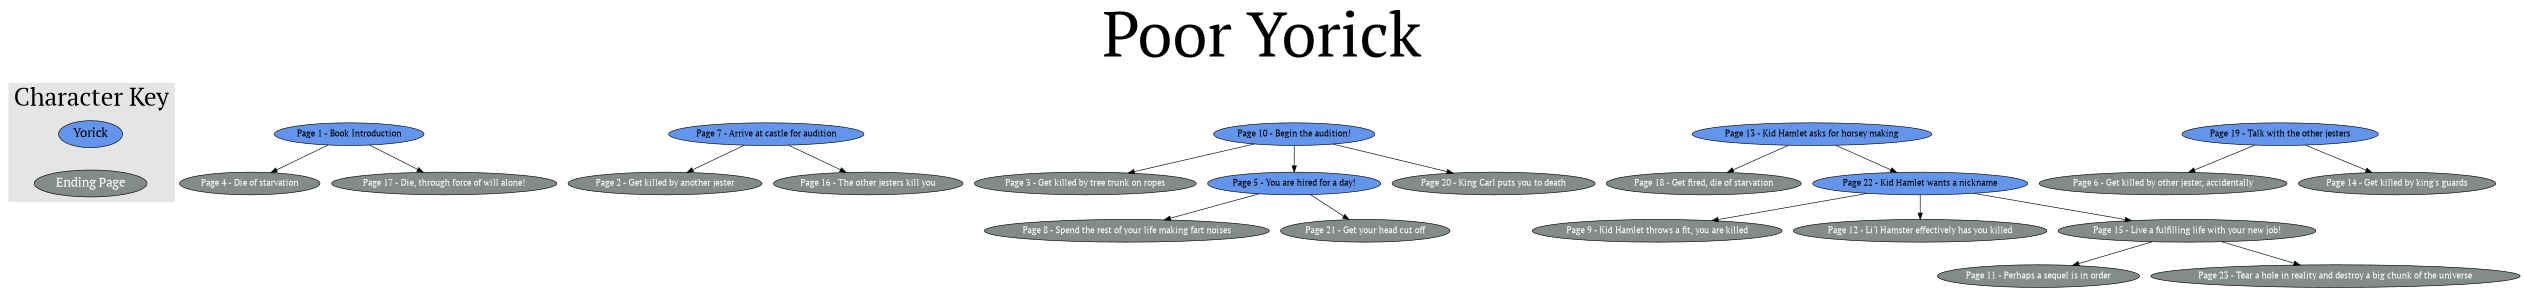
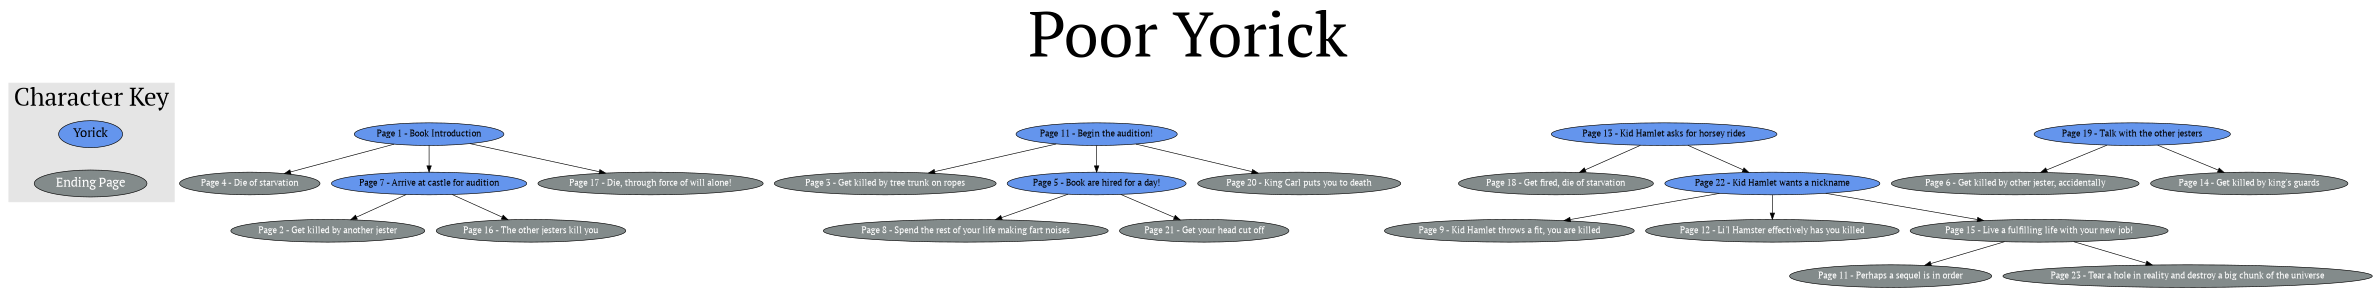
node "Page 10 - Begin the audition!": label "Page 10 - Begin the audition!" -> "Page 11 - Begin the audition!"
node "Page 13 - Kid Hamlet asks for horsey making": label "Page 13 - Kid Hamlet asks for horsey making" -> "Page 13 - Kid Hamlet asks for horsey rides"
edge "Page 1 - Book Introduction" -> "Page 7 - Arrive at castle for audition": added
node "Page 5 - You are hired for a day!": label "Page 5 - You are hired for a day!" -> "Page 5 - Book are hired for a day!"
